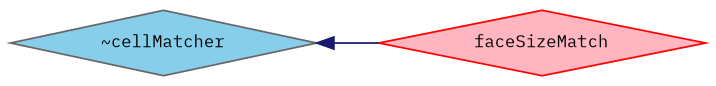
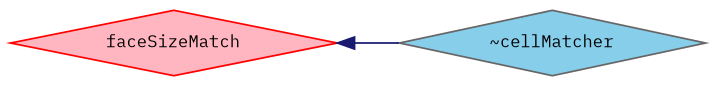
edge "faceSizeMatch" -> "~cellMatcher": reversed
